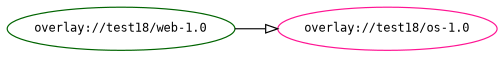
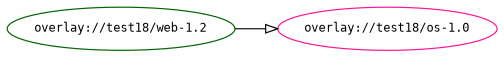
node "overlay://test18/web-1.0": label "overlay://test18/web-1.0" -> "overlay://test18/web-1.2"
